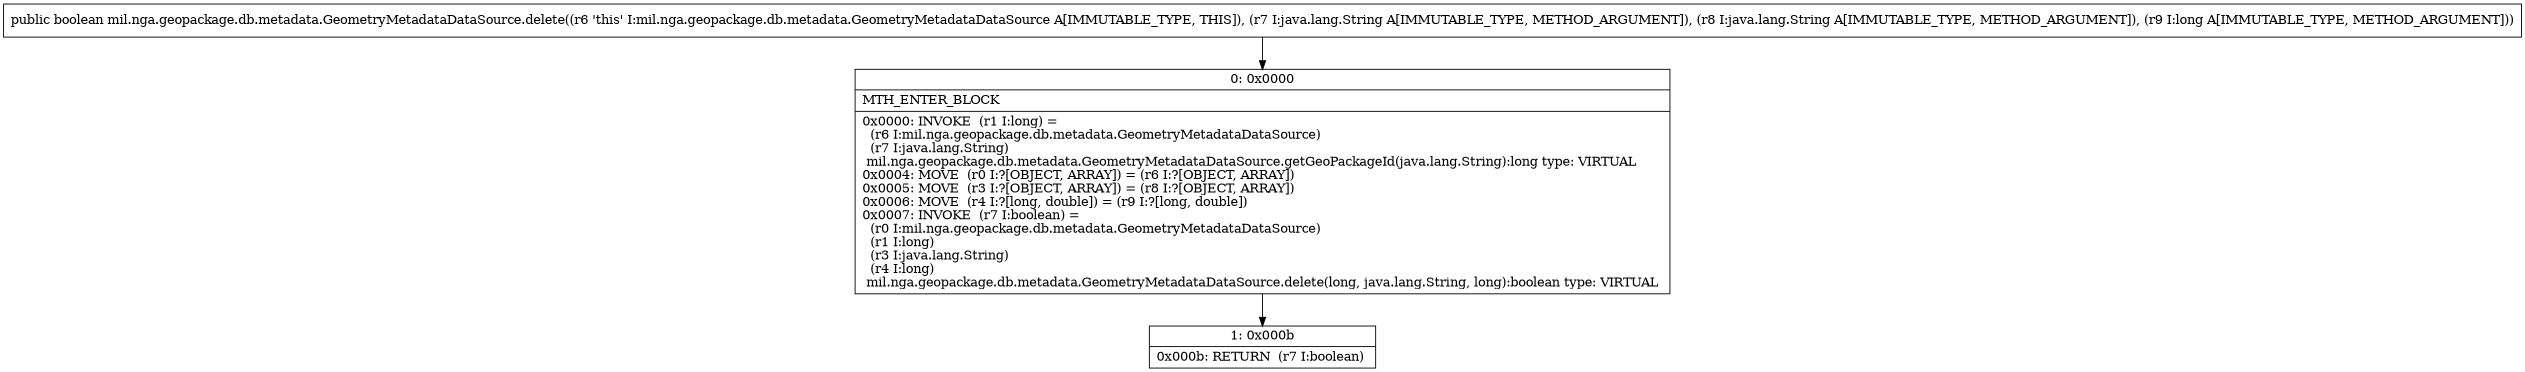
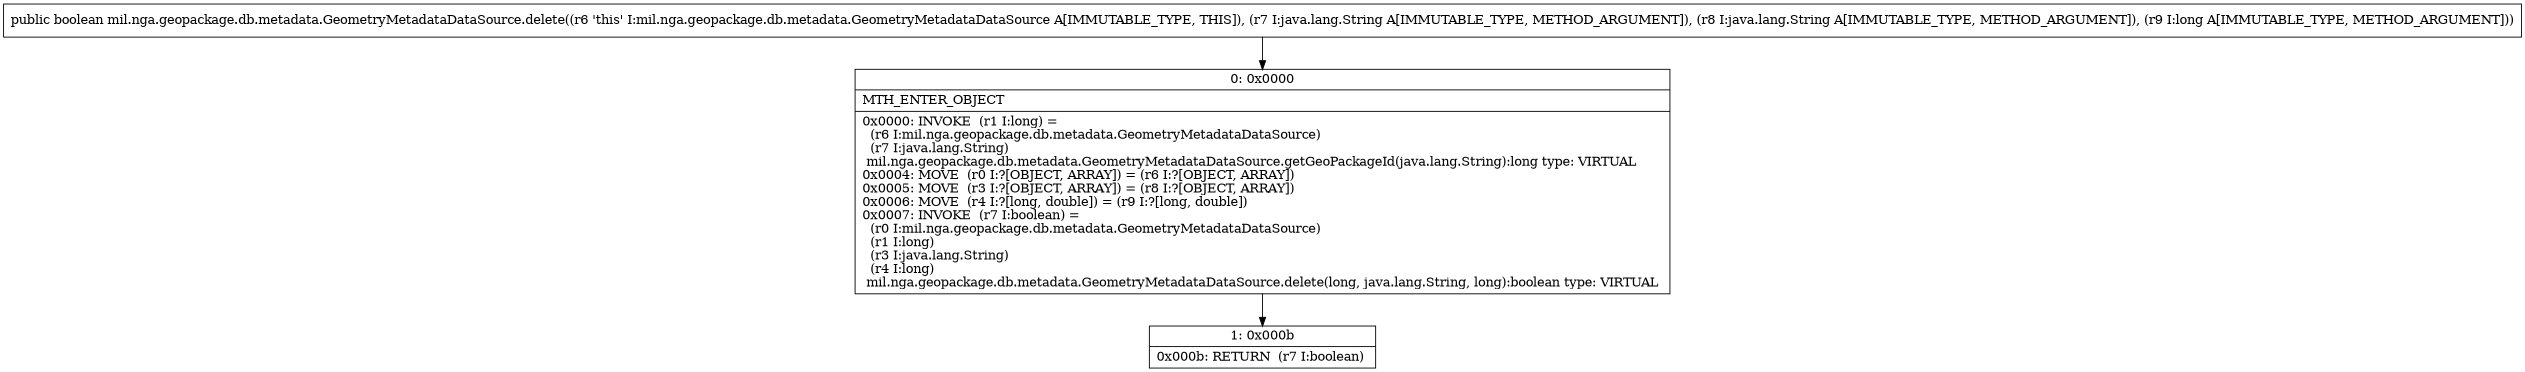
node "0: 0x0000": text "MTH_ENTER_BLOCK" -> "MTH_ENTER_OBJECT"
